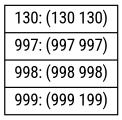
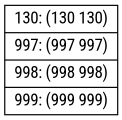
node "130: (130 130)": text "999: (999 199)" -> "999: (999 999)"
